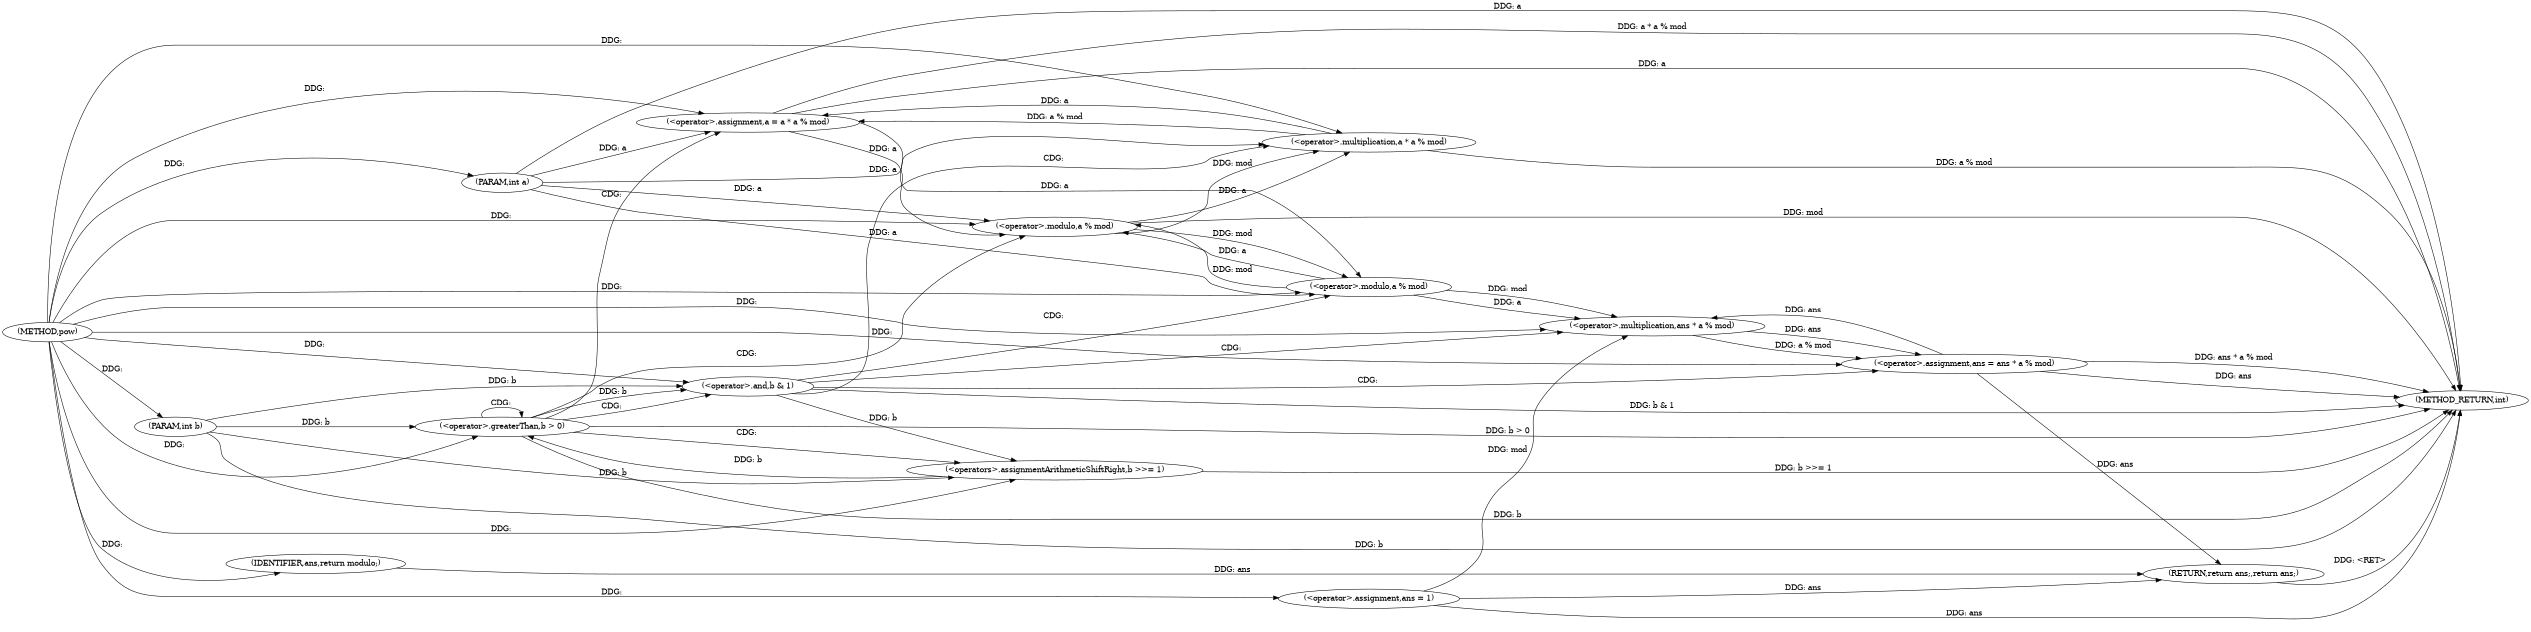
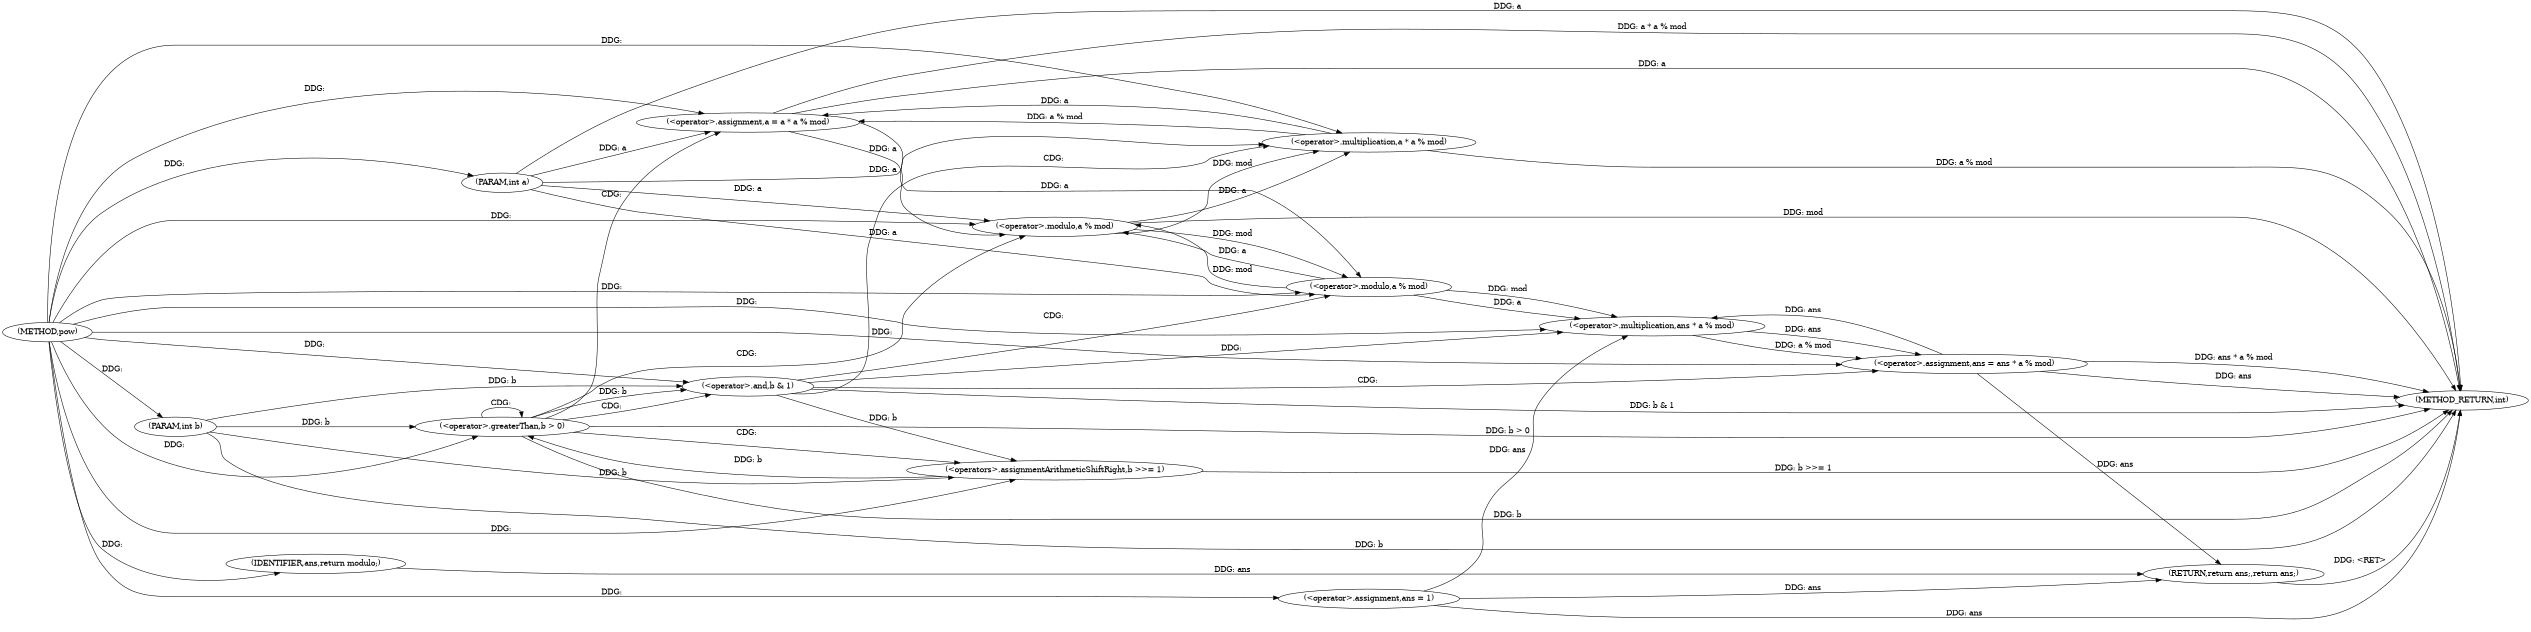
edge "(<operator>.and,b & 1)" -> "(<operator>.multiplication,ans * a % mod)": label "CDG: " -> "DDG: "
edge "(<operator>.assignment,ans = 1)" -> "(<operator>.multiplication,ans * a % mod)": label "DDG: mod" -> "DDG: ans"
